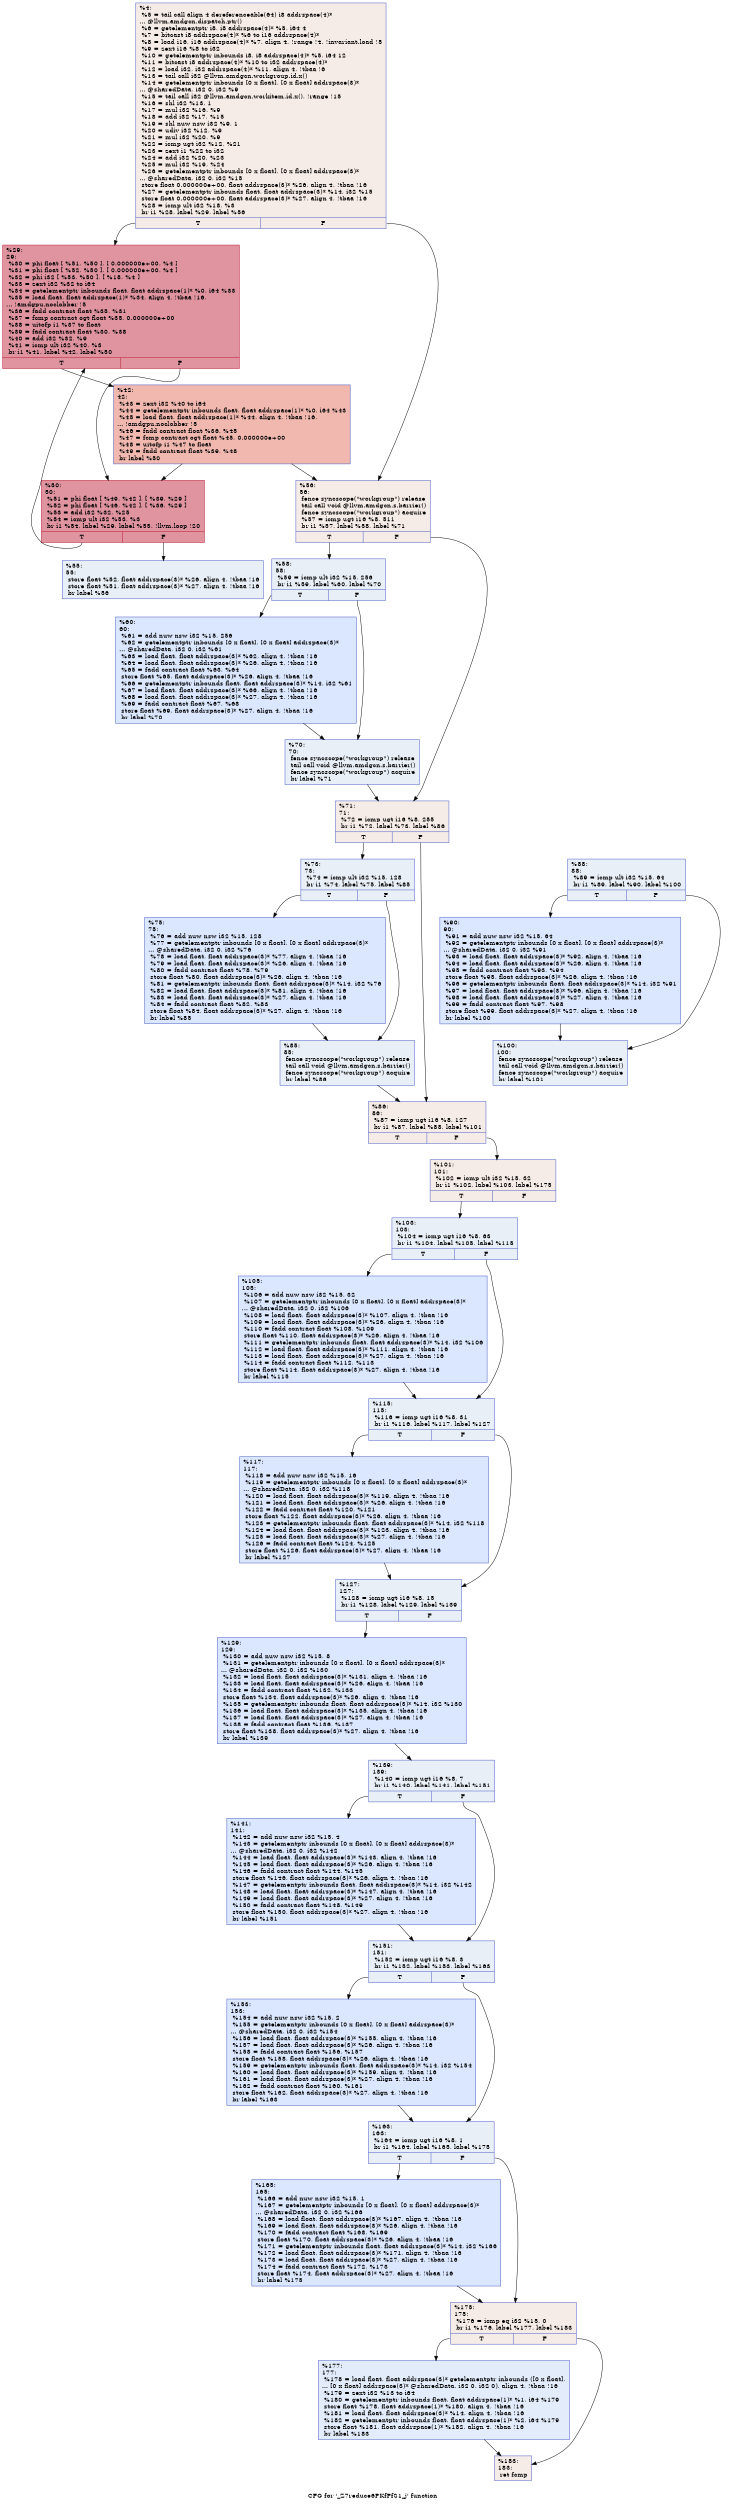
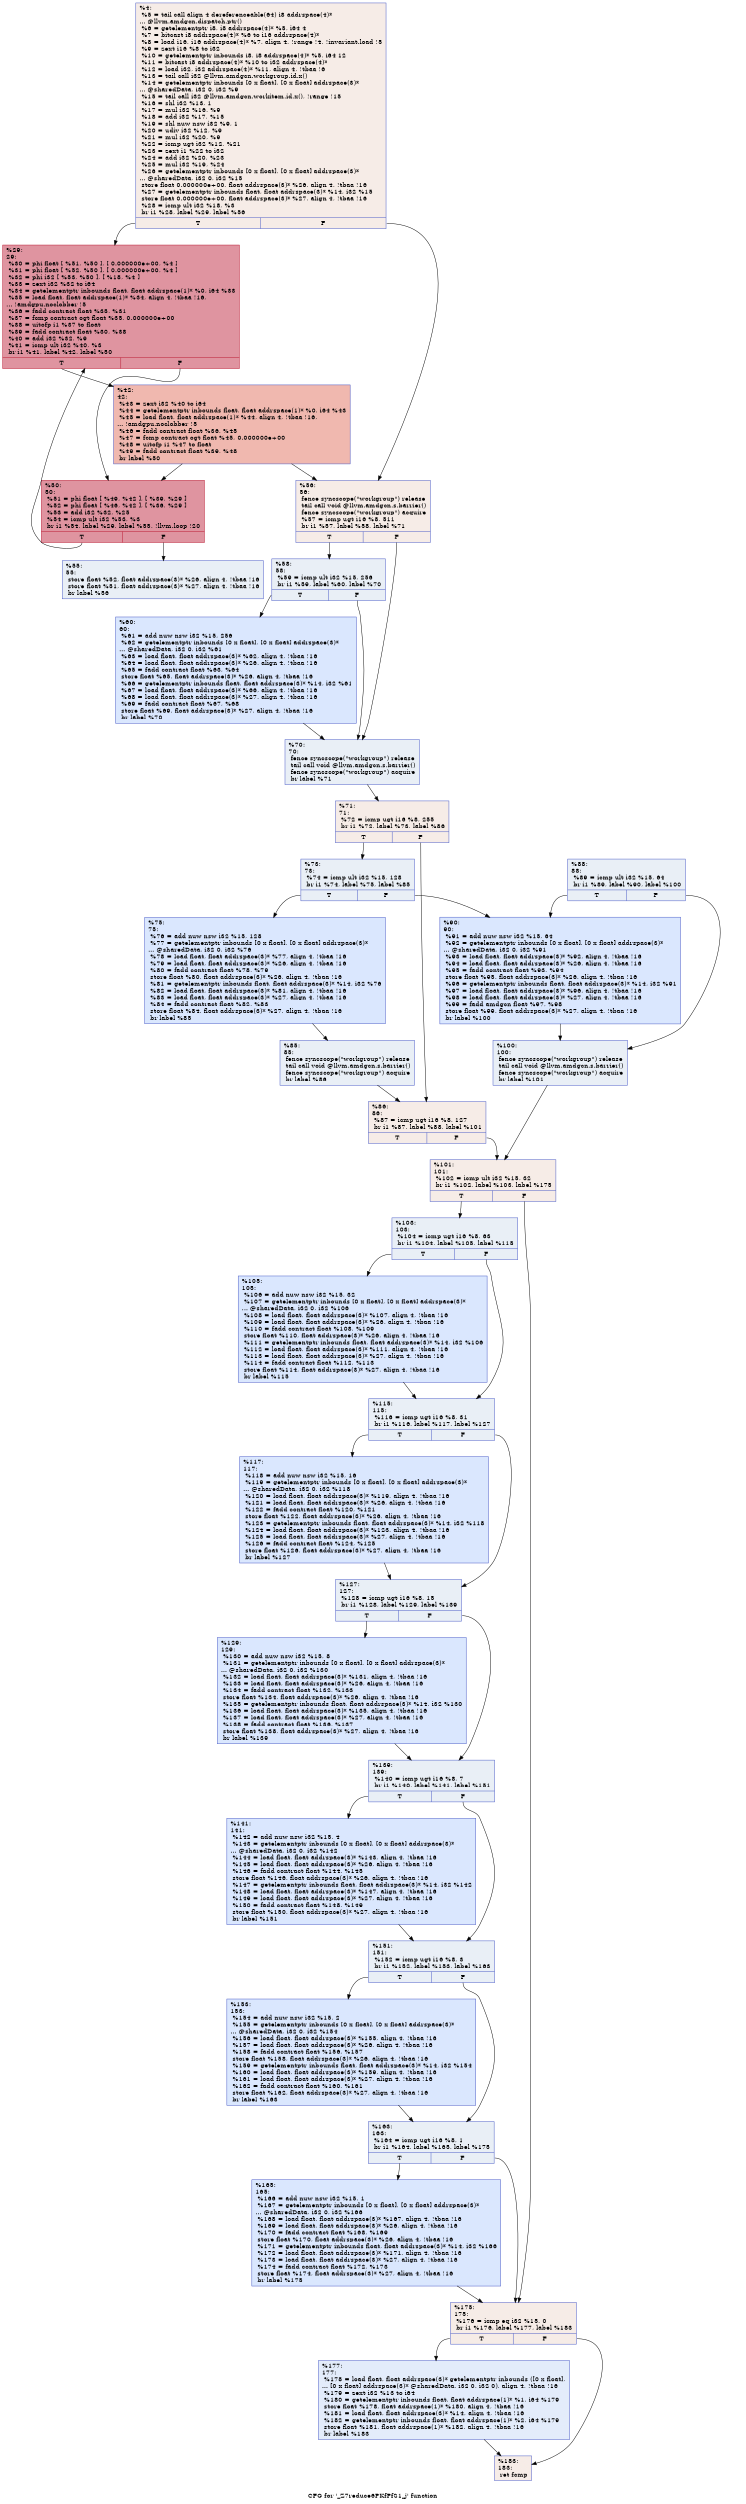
edge "%56:" -> "%71:": now "%56:" -> "%70:"
edge "%73:" -> "%85:": now "%73:" -> "%90:"
node "%90:": text "%99 = fadd contract float %97, %98" -> "%99 = fadd amdgcn float %97, %98"
edge "%100:" -> "%101:": added
edge "%127:" -> "%139:": added
edge "%101:" -> "%175:": added
